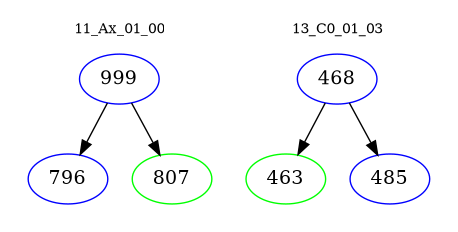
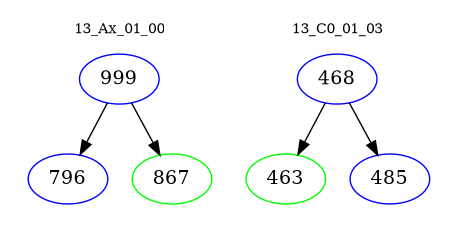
cluster "11_Ax_01_00": label "11_Ax_01_00" -> "13_Ax_01_00"
node "807": label "807" -> "867"
